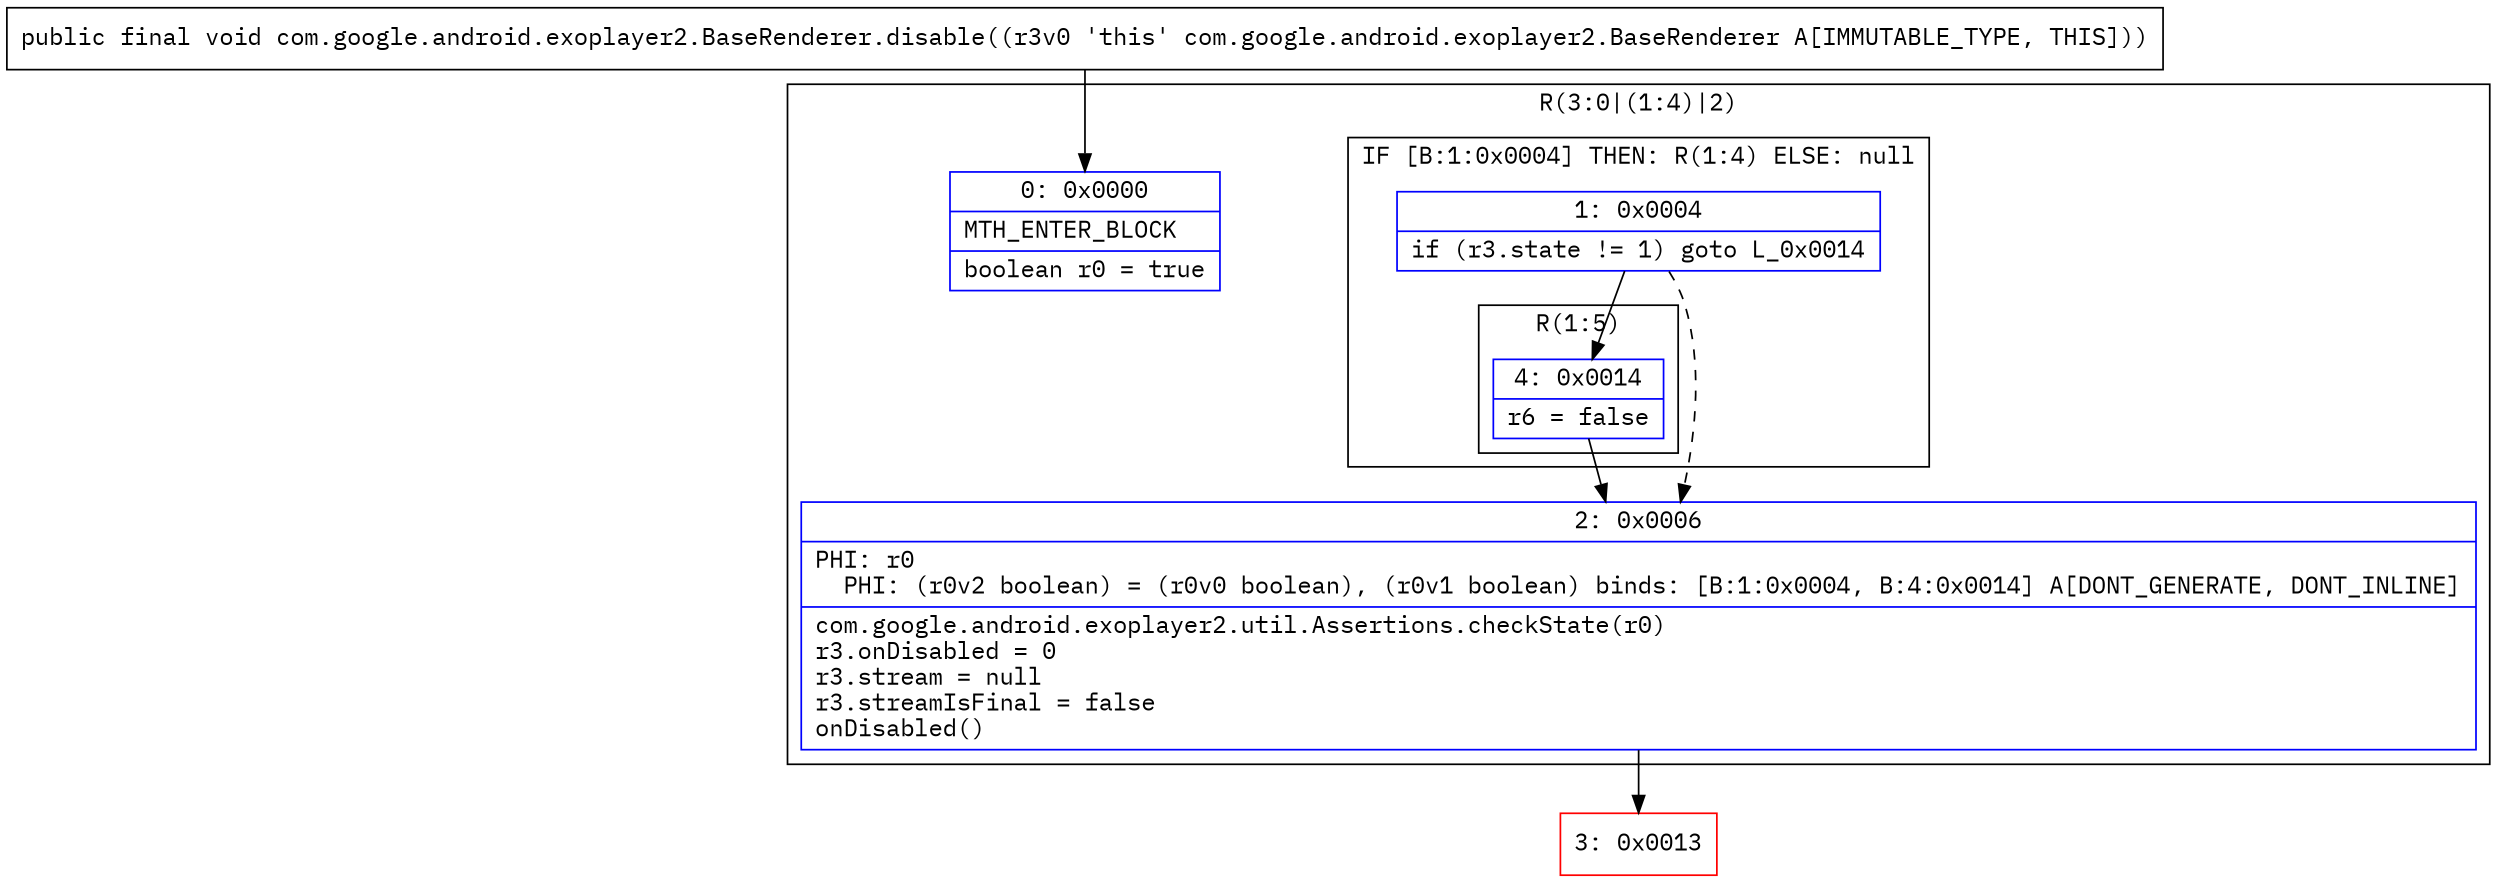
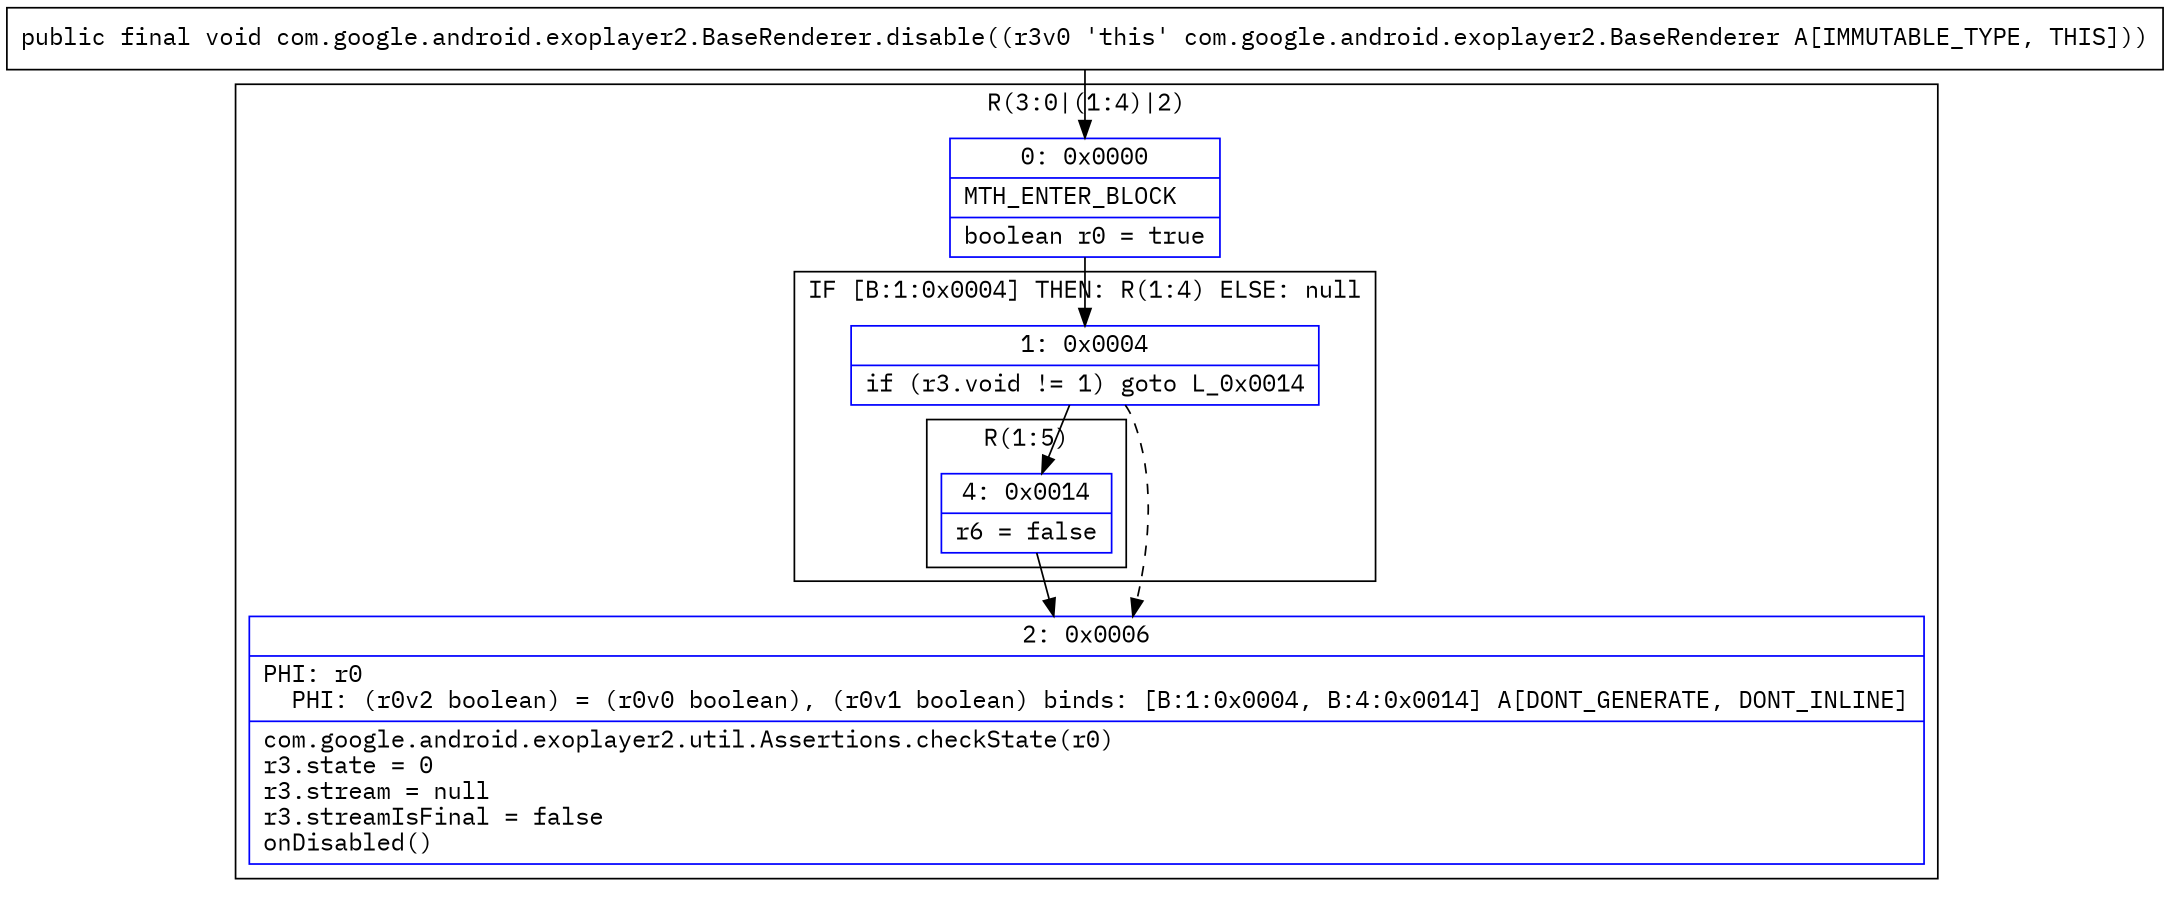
node "1: 0x0004": text "if (r3.state != 1) goto L_0x0014" -> "if (r3.void != 1) goto L_0x0014"
edge "0: 0x0000" -> "1: 0x0004": added
node "2: 0x0006": text "r3.onDisabled = 0" -> "r3.state = 0"
node "3: 0x0013": removed
